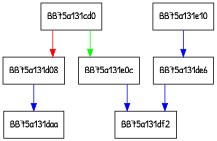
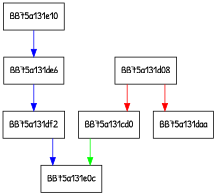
edge "BB75a131cd0" -> "BB75a131d08": reversed
edge "BB75a131d08" -> "BB75a131daa": color blue -> red
edge "BB75a131e0c" -> "BB75a131df2": reversed
